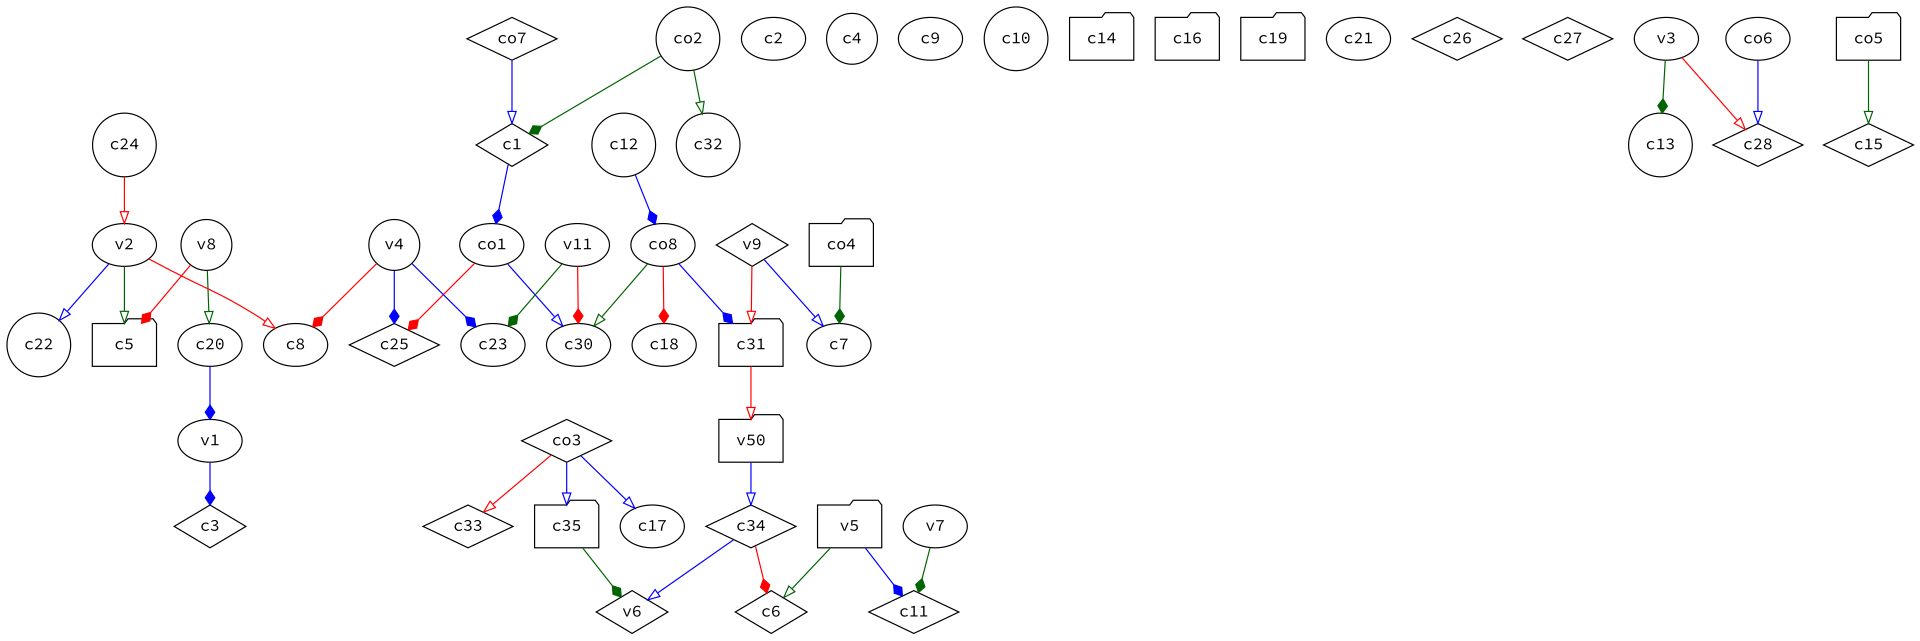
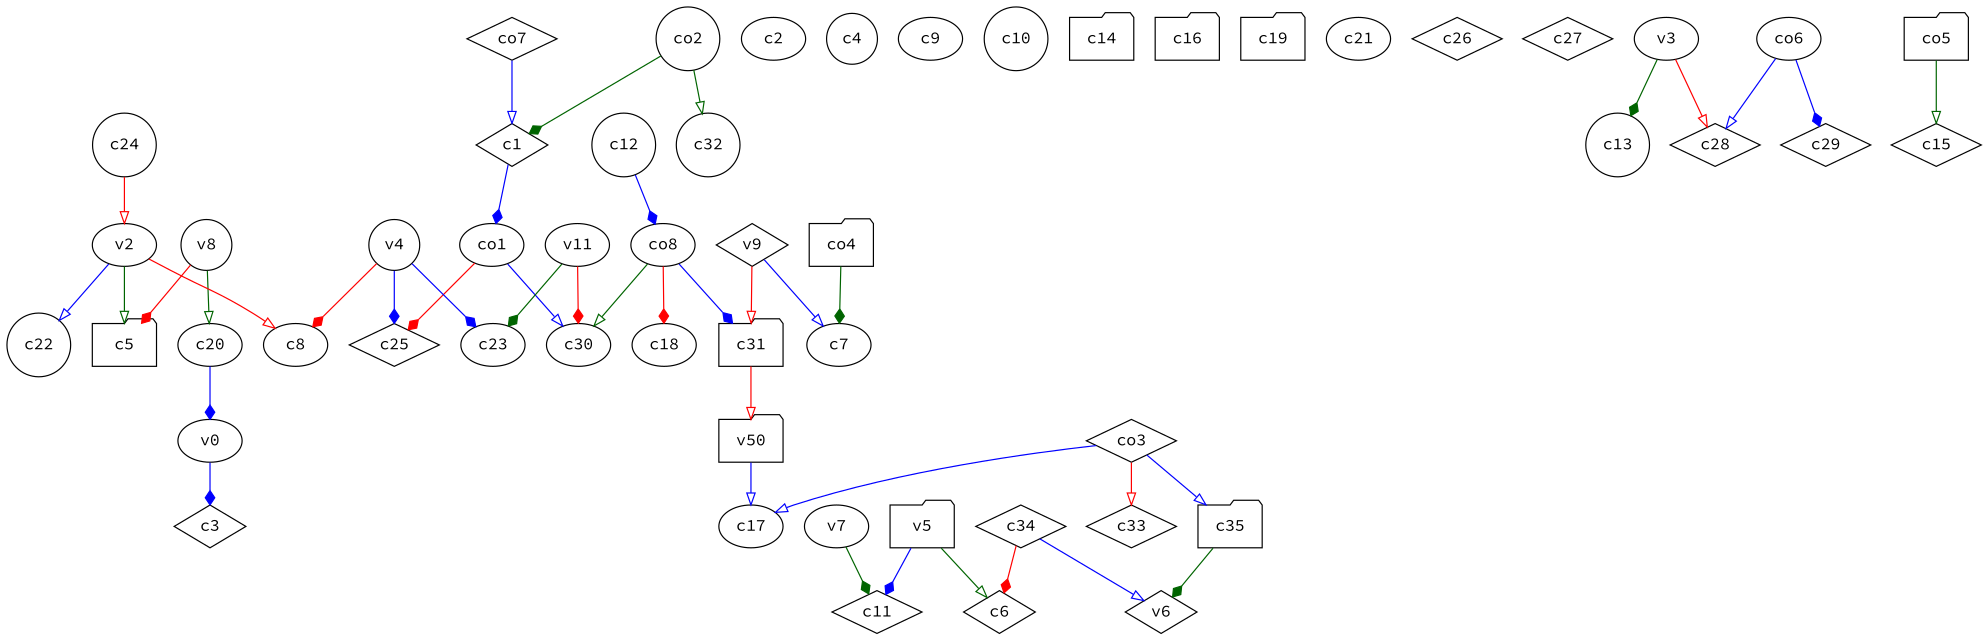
node "c29": added
node "v1": label "v1" -> "v0"
edge "v50" -> "c34": now "v50" -> "c17"
